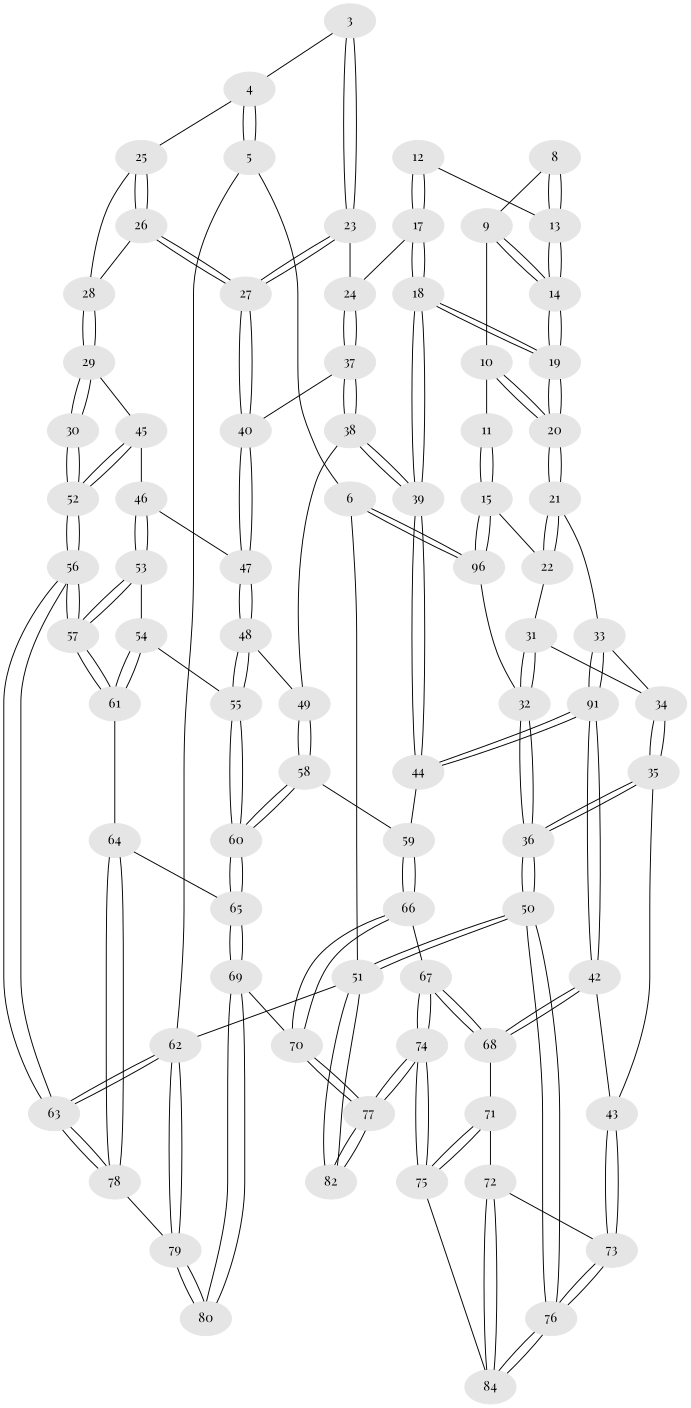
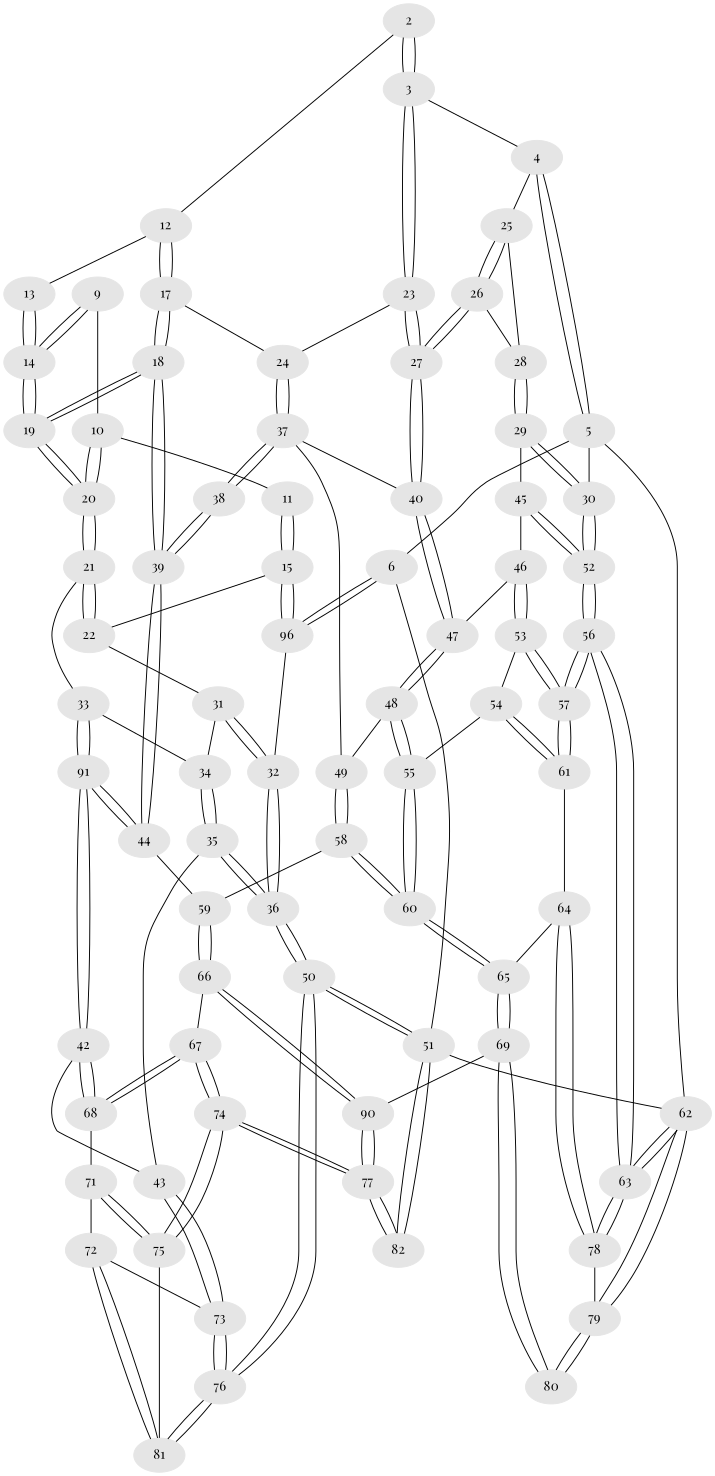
node "2": added
node "8": removed
edge "5" -- "30": added
edge "38" -- "49": now "37" -- "49"
node "70": label "70" -> "90"
node "84": label "84" -> "81"
